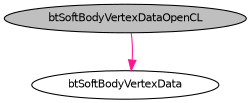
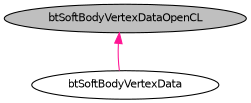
edge "btSoftBodyVertexDataOpenCL" -> "btSoftBodyVertexData": reversed
